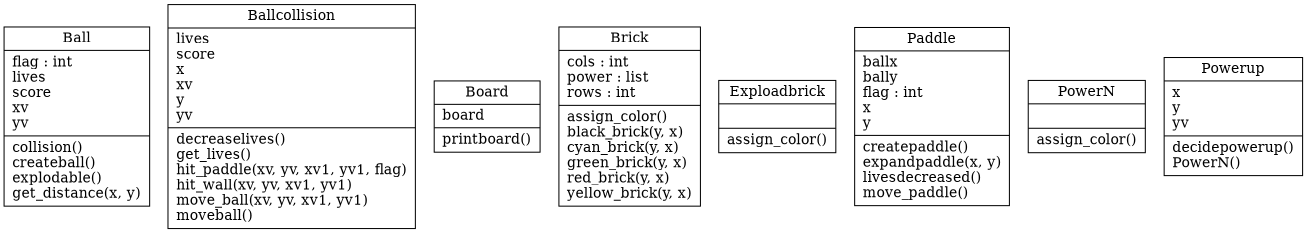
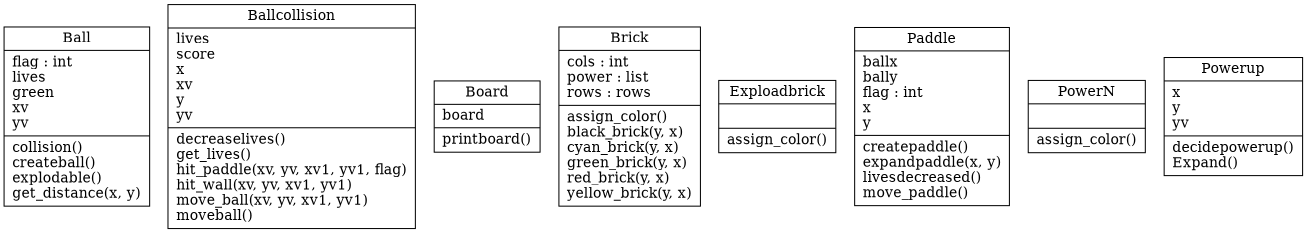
node "Ball": text "score" -> "green"
node "Brick": text "rows : int" -> "rows : rows"
node "Powerup": text "PowerN()" -> "Expand()"
